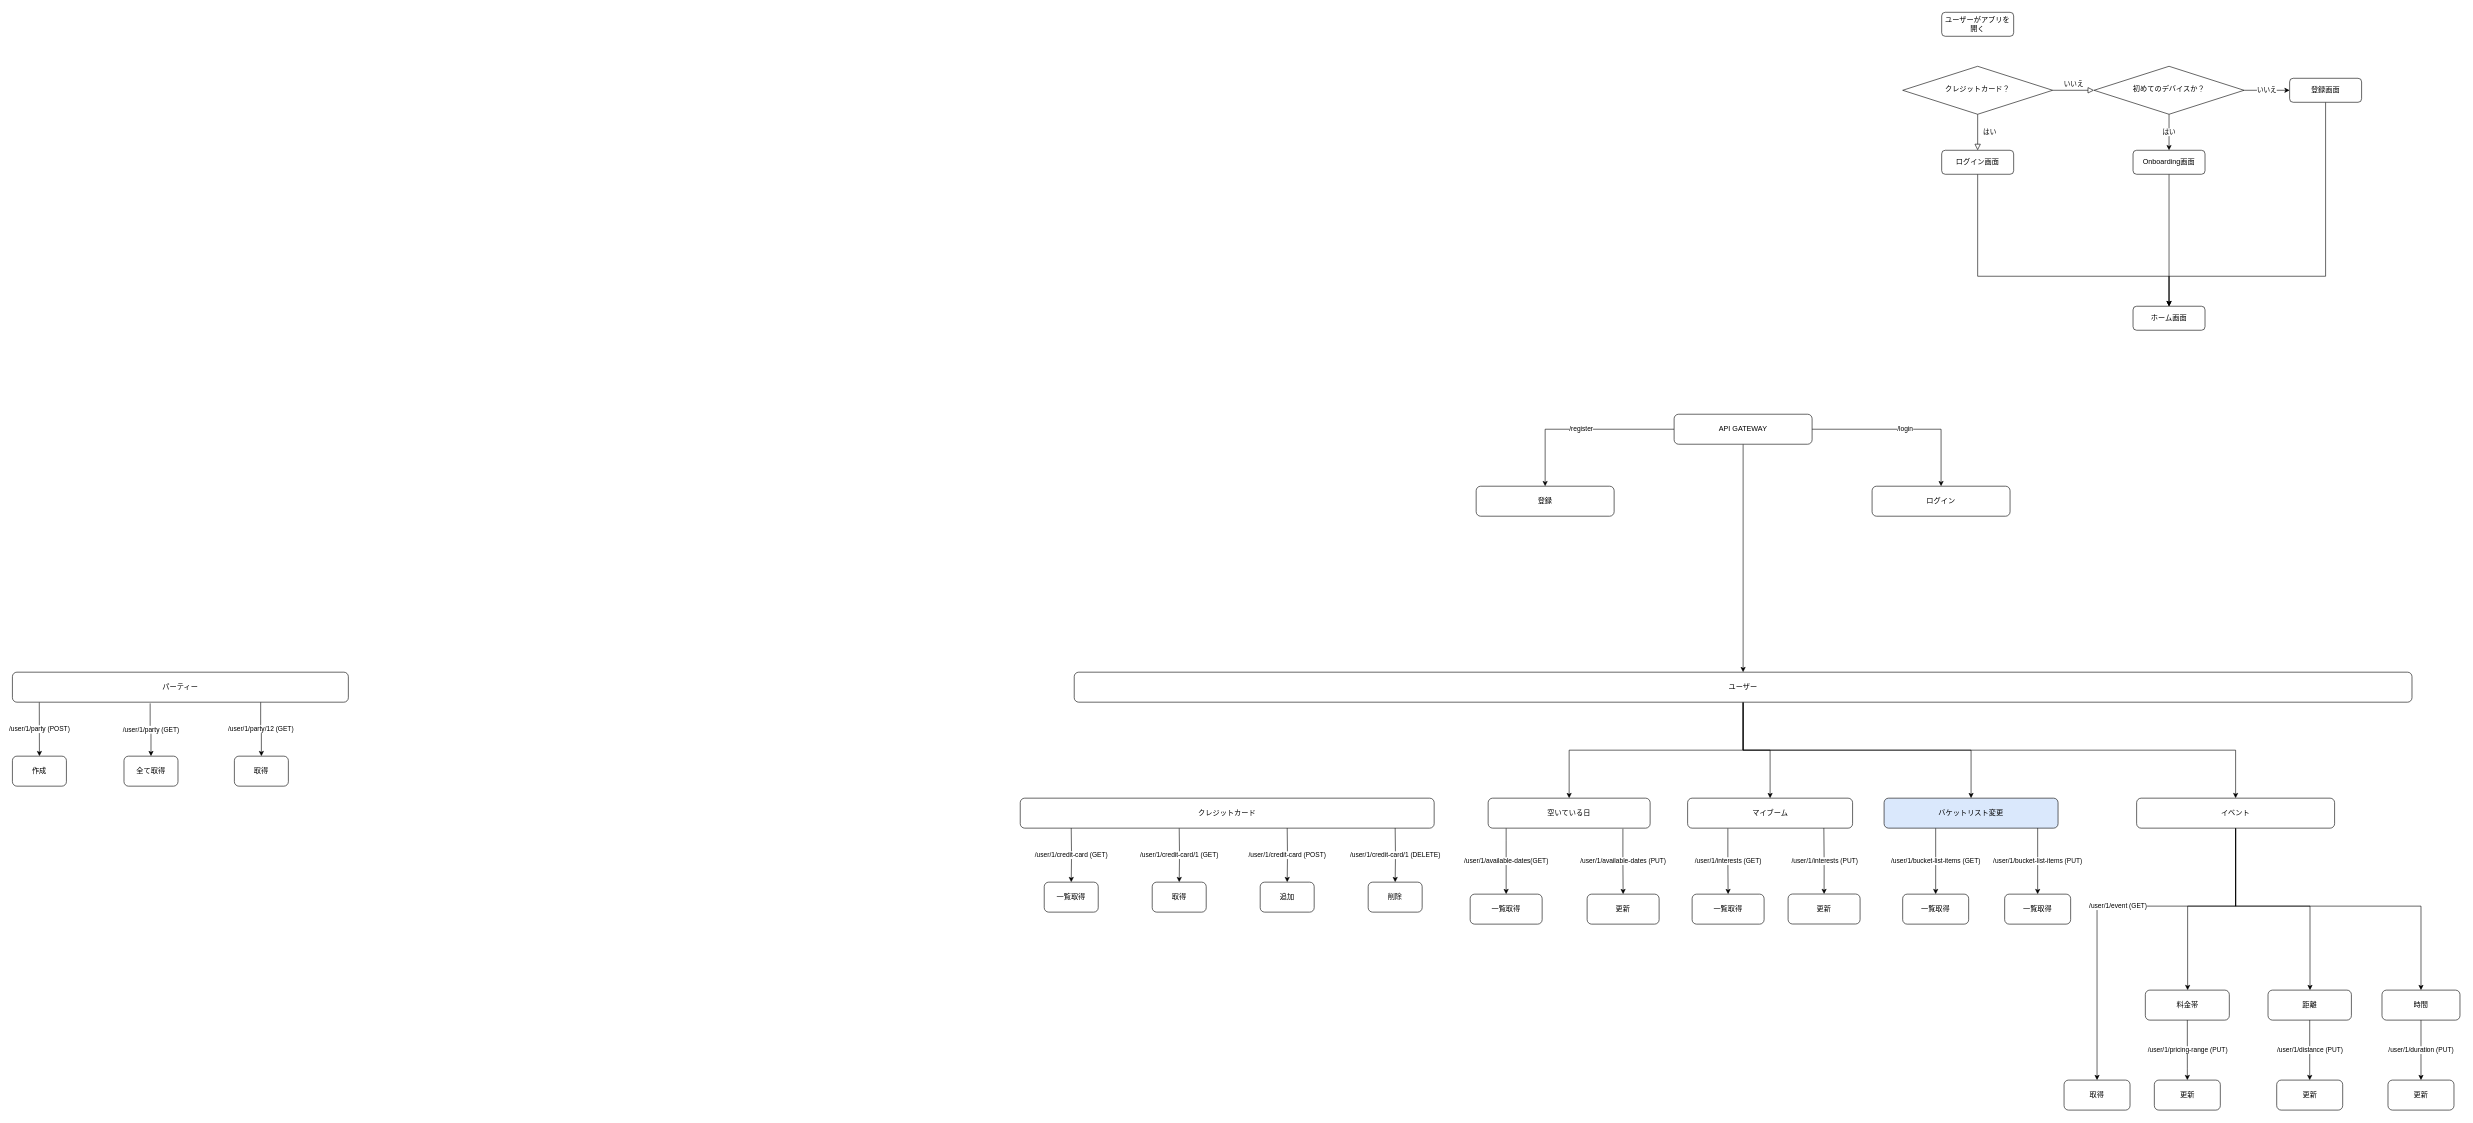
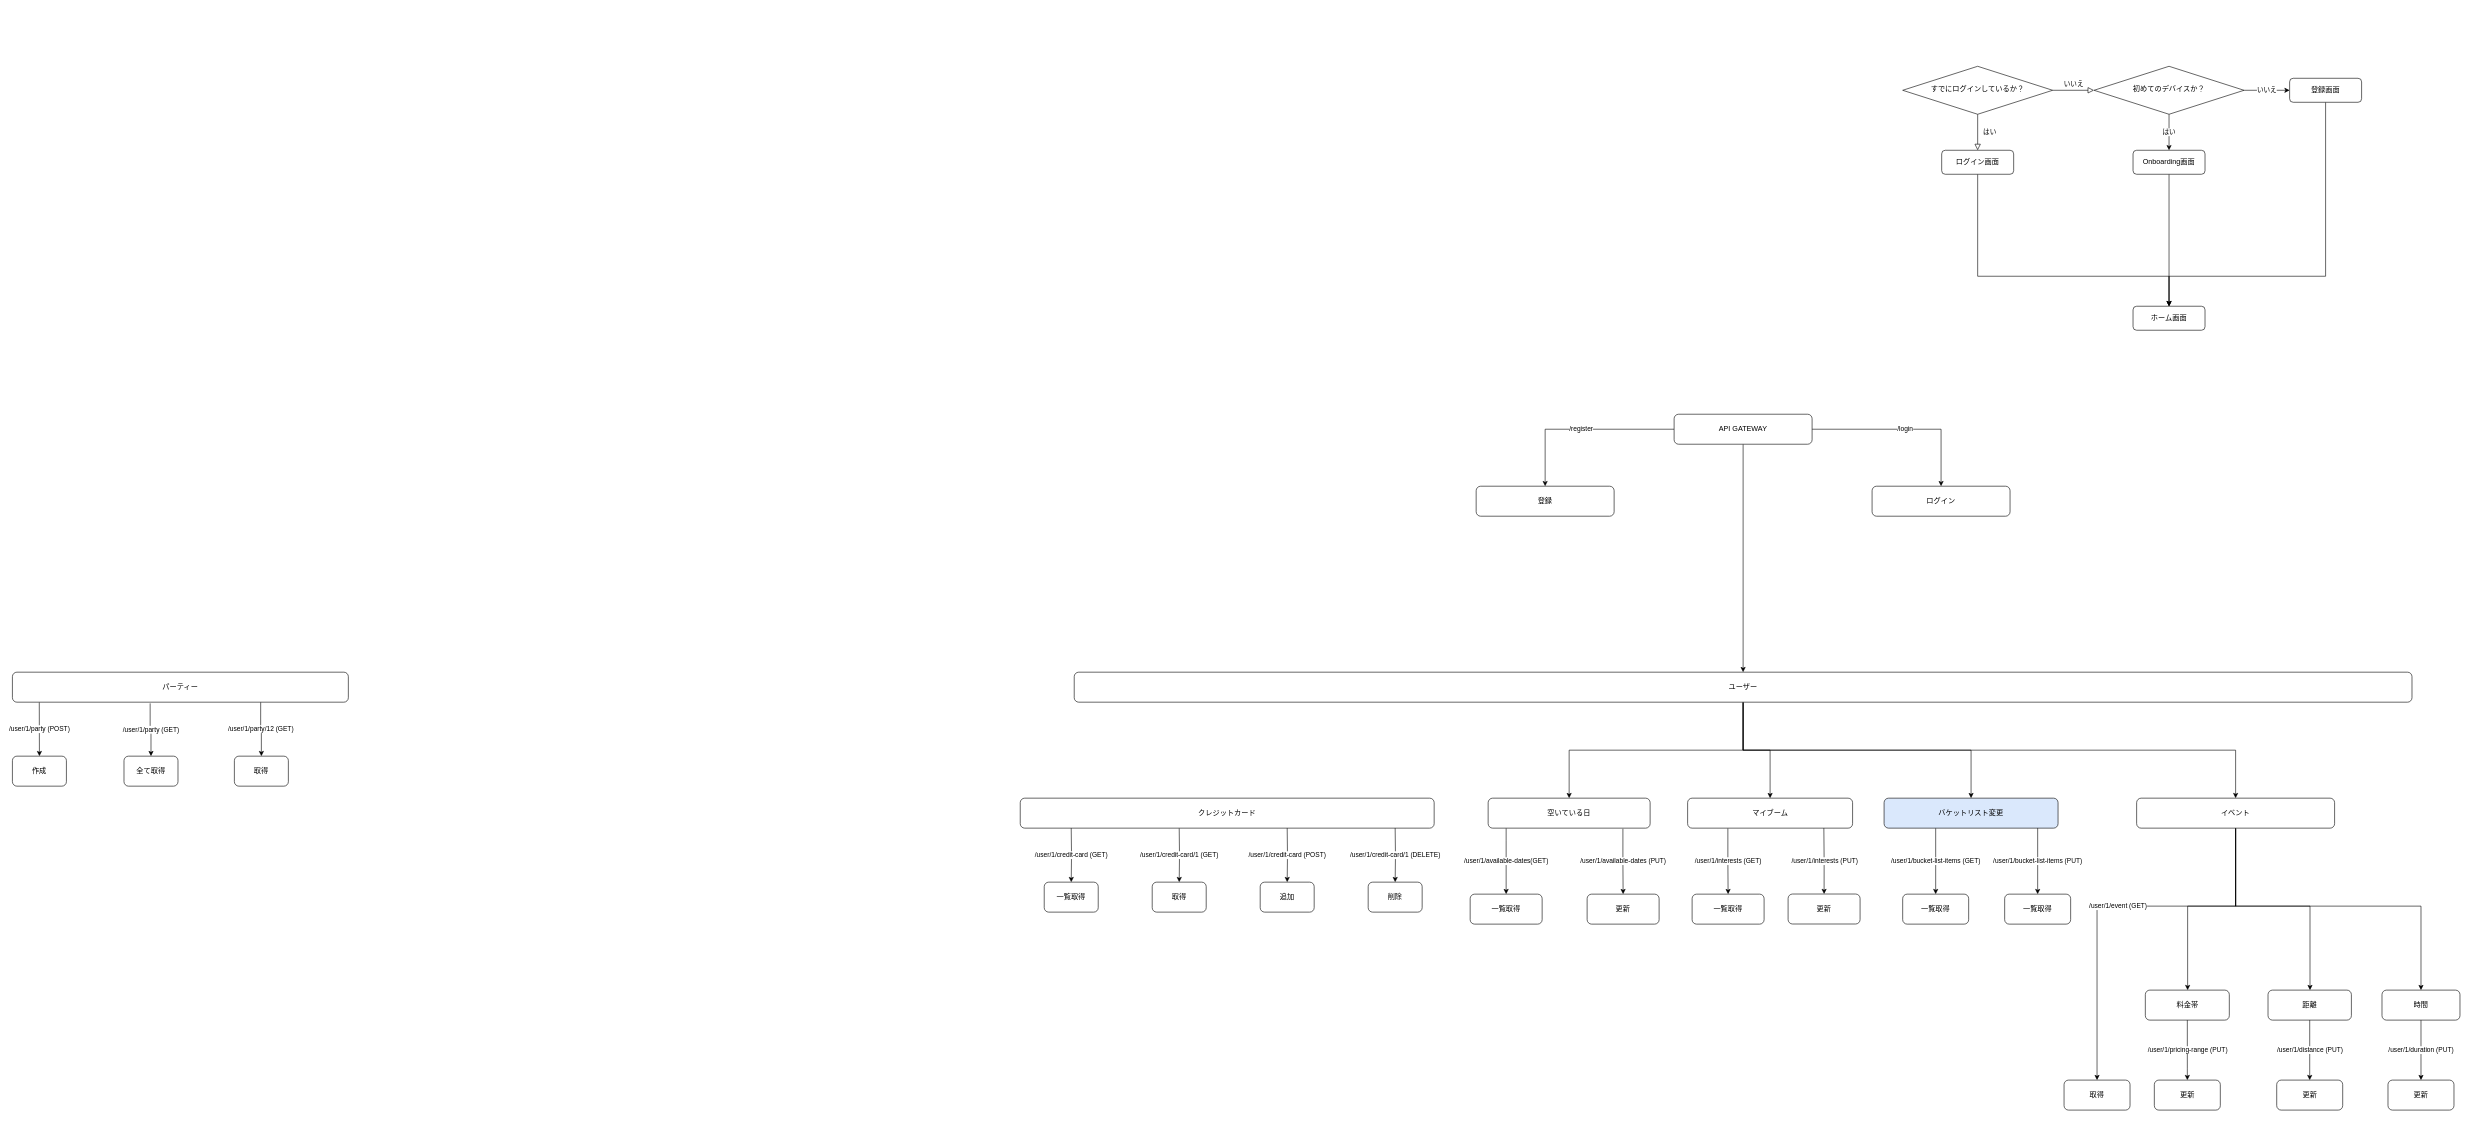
node "ユーザーがアプリを開く": removed
node "クレジットカード？": label "クレジットカード？" -> "すでにログインしているか？"
